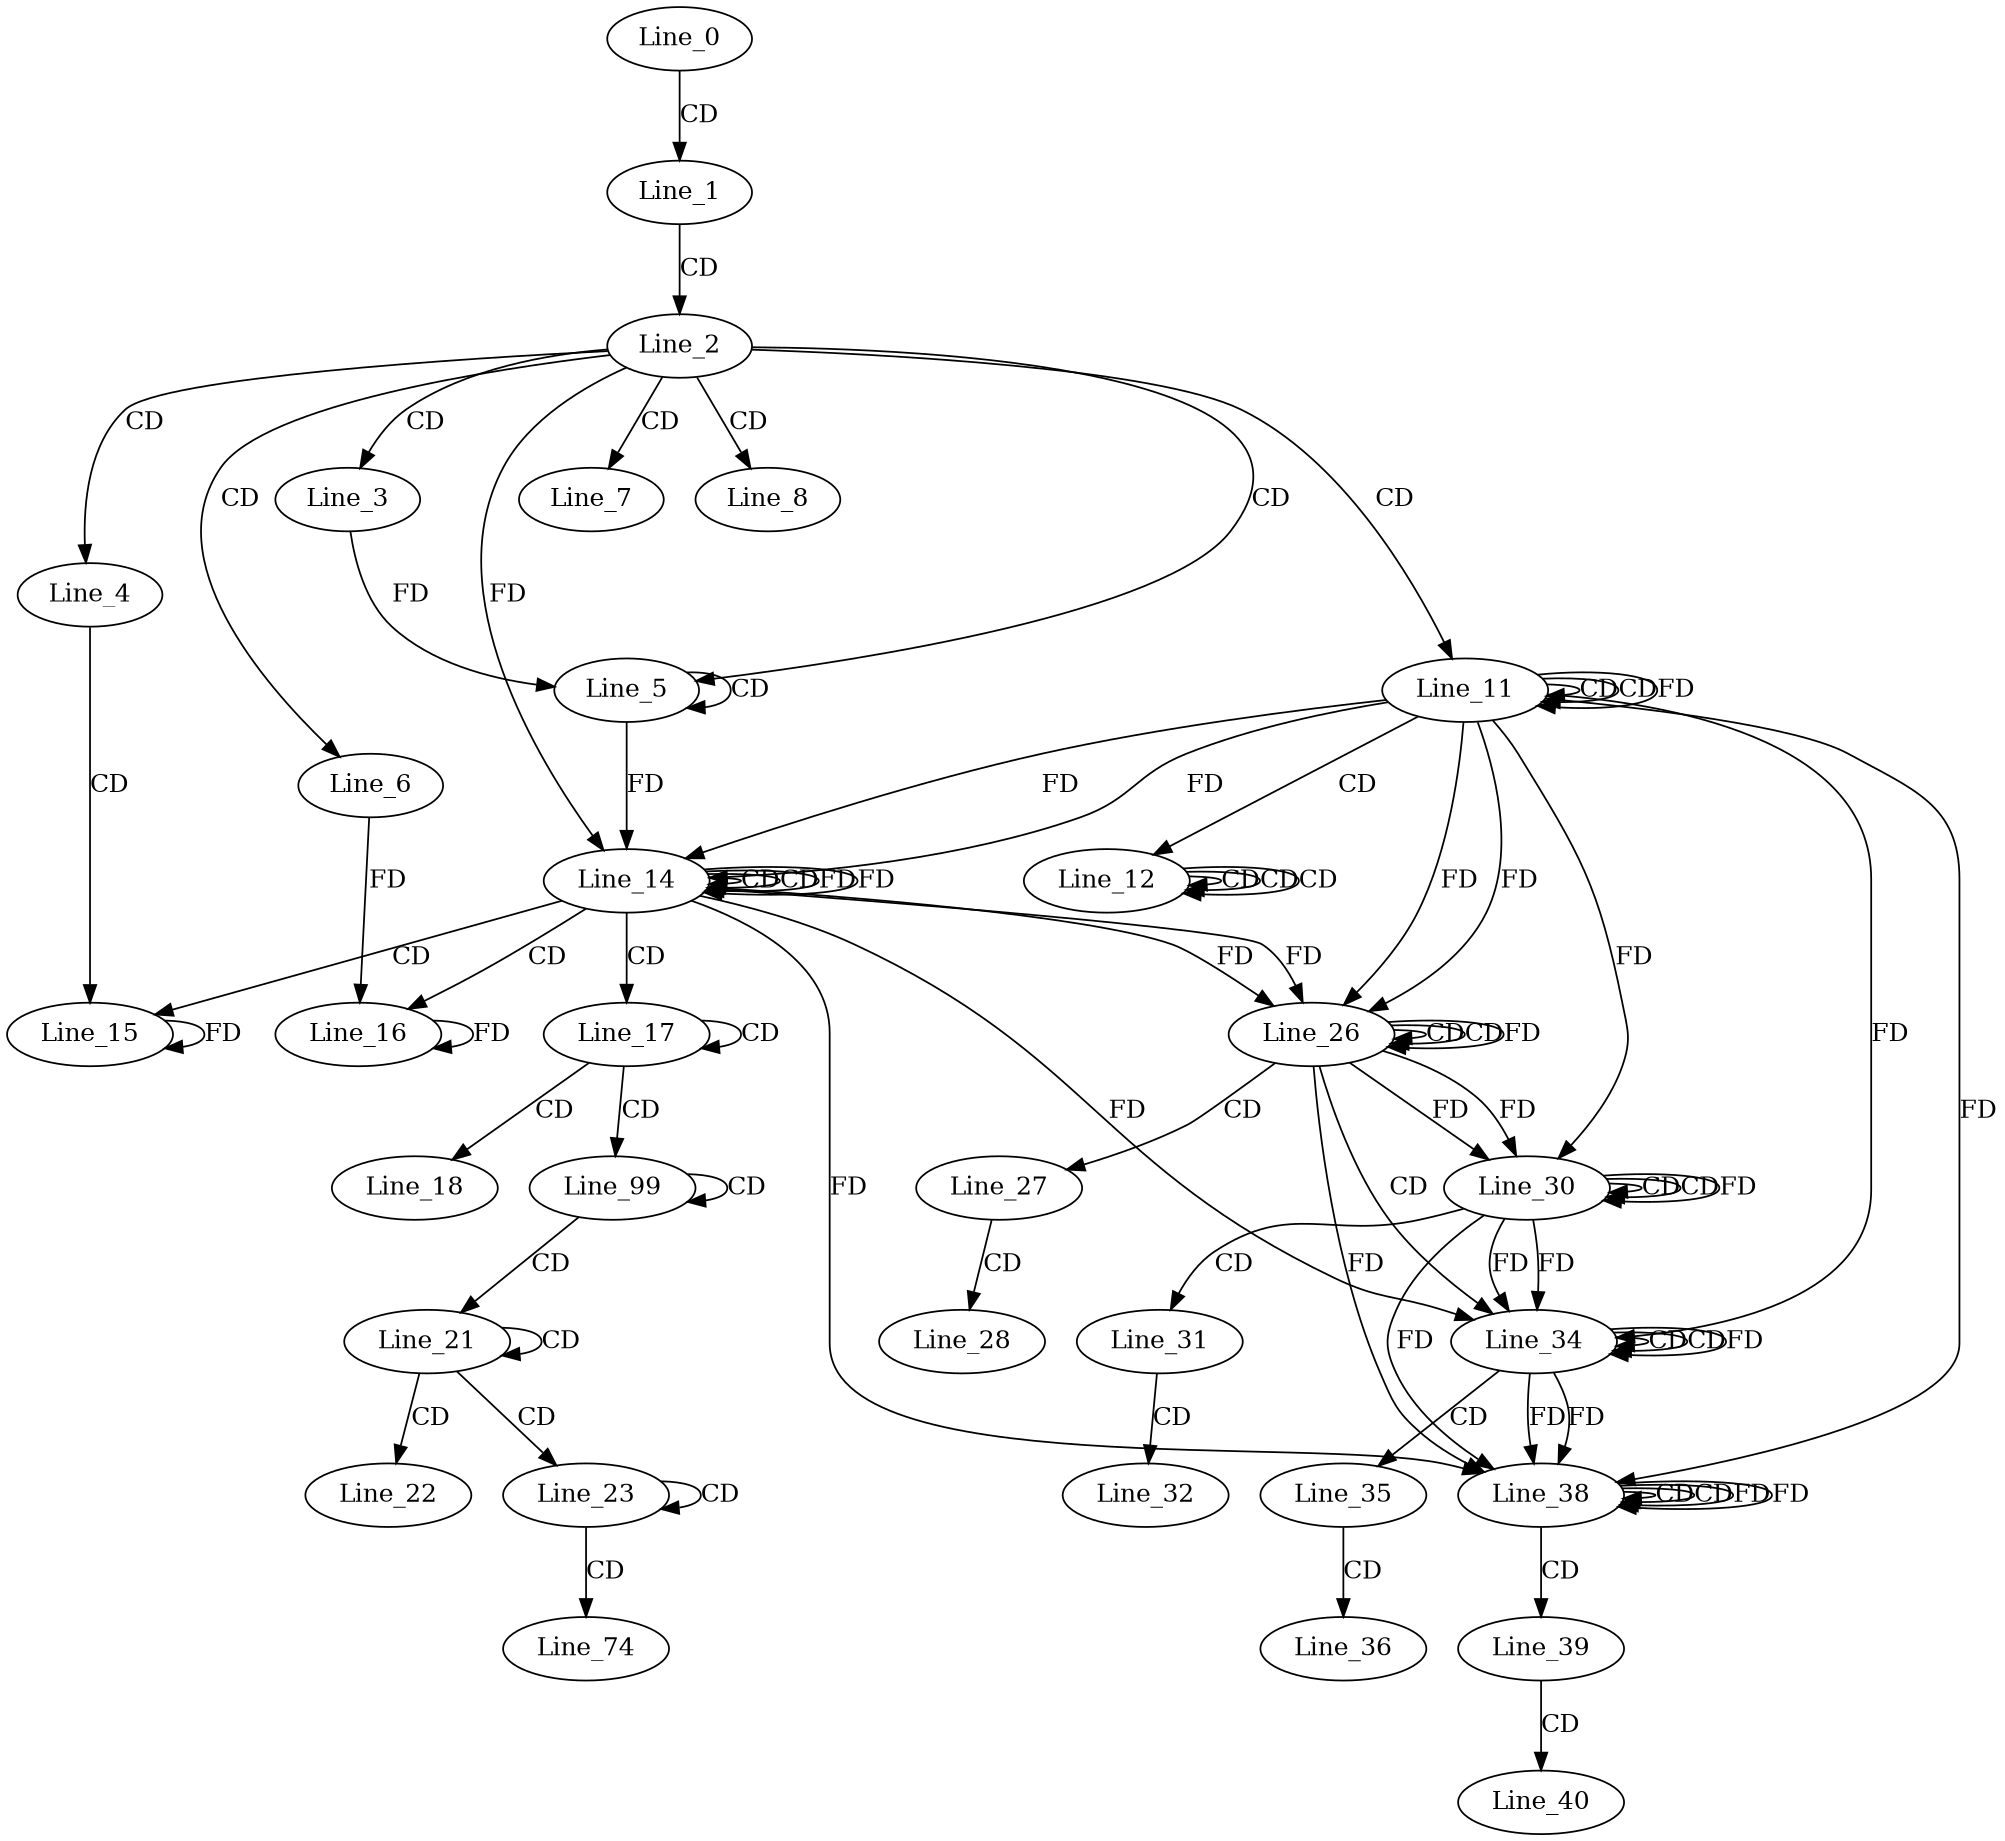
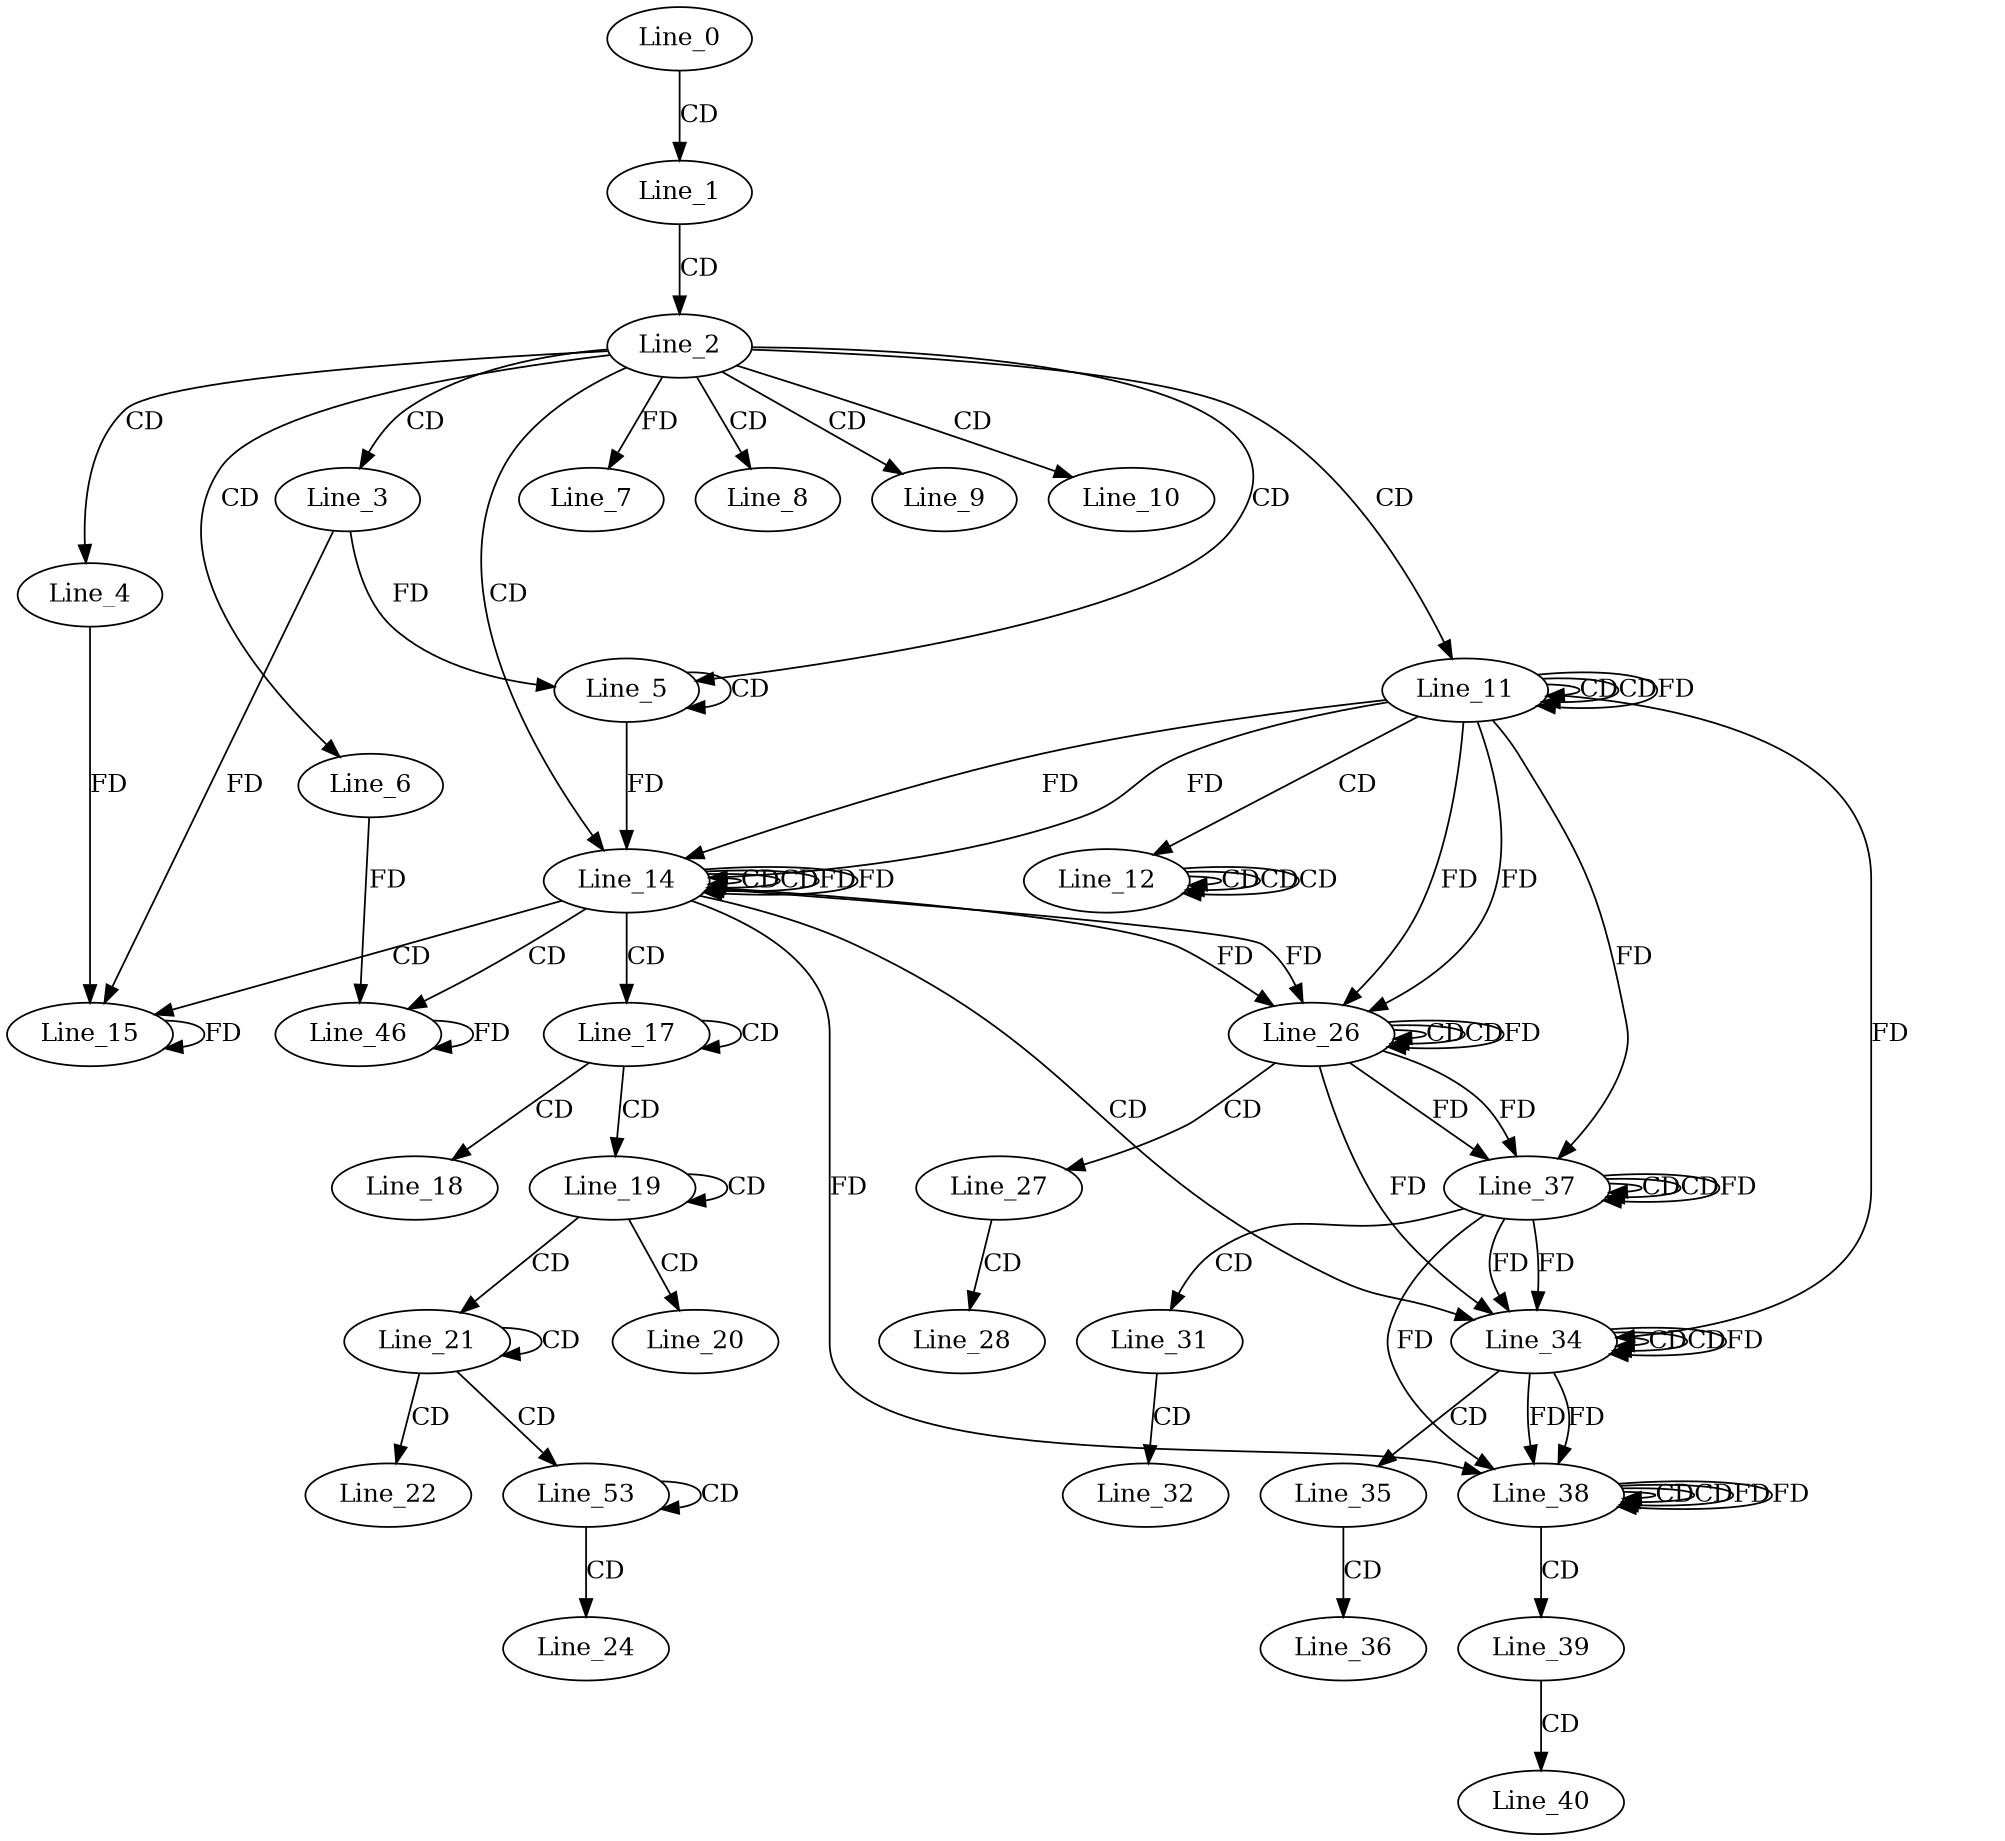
edge "Line_2" -> "Line_7": label "CD" -> "FD"
node "Line_9": added
node "Line_10": added
edge "Line_2" -> "Line_14": label "FD" -> "CD"
edge "Line_3" -> "Line_15": added, label "FD"
edge "Line_4" -> "Line_15": label "CD" -> "FD"
node "Line_16": label "Line_16" -> "Line_46"
edge "Line_11" -> "Line_38": removed, label "FD"
edge "Line_14" -> "Line_34": label "FD" -> "CD"
node "Line_99": label "Line_99" -> "Line_19"
edge "Line_26" -> "Line_34": label "CD" -> "FD"
node "Line_30": label "Line_30" -> "Line_37"
edge "Line_26" -> "Line_38": removed, label "FD"
node "Line_20": added
node "Line_23": label "Line_23" -> "Line_53"
node "Line_74": label "Line_74" -> "Line_24"
